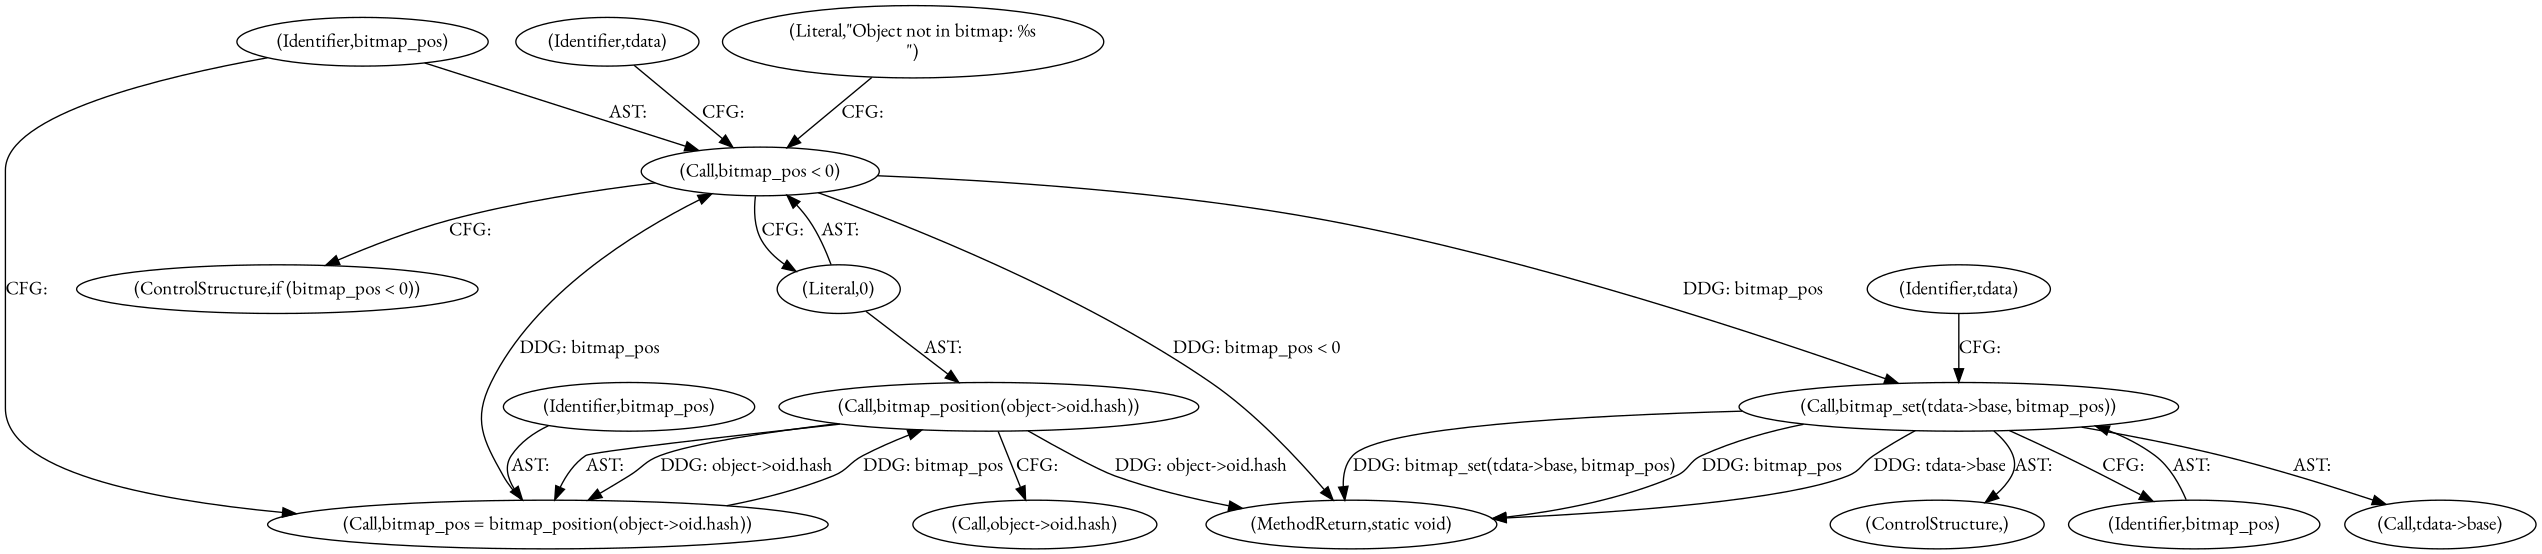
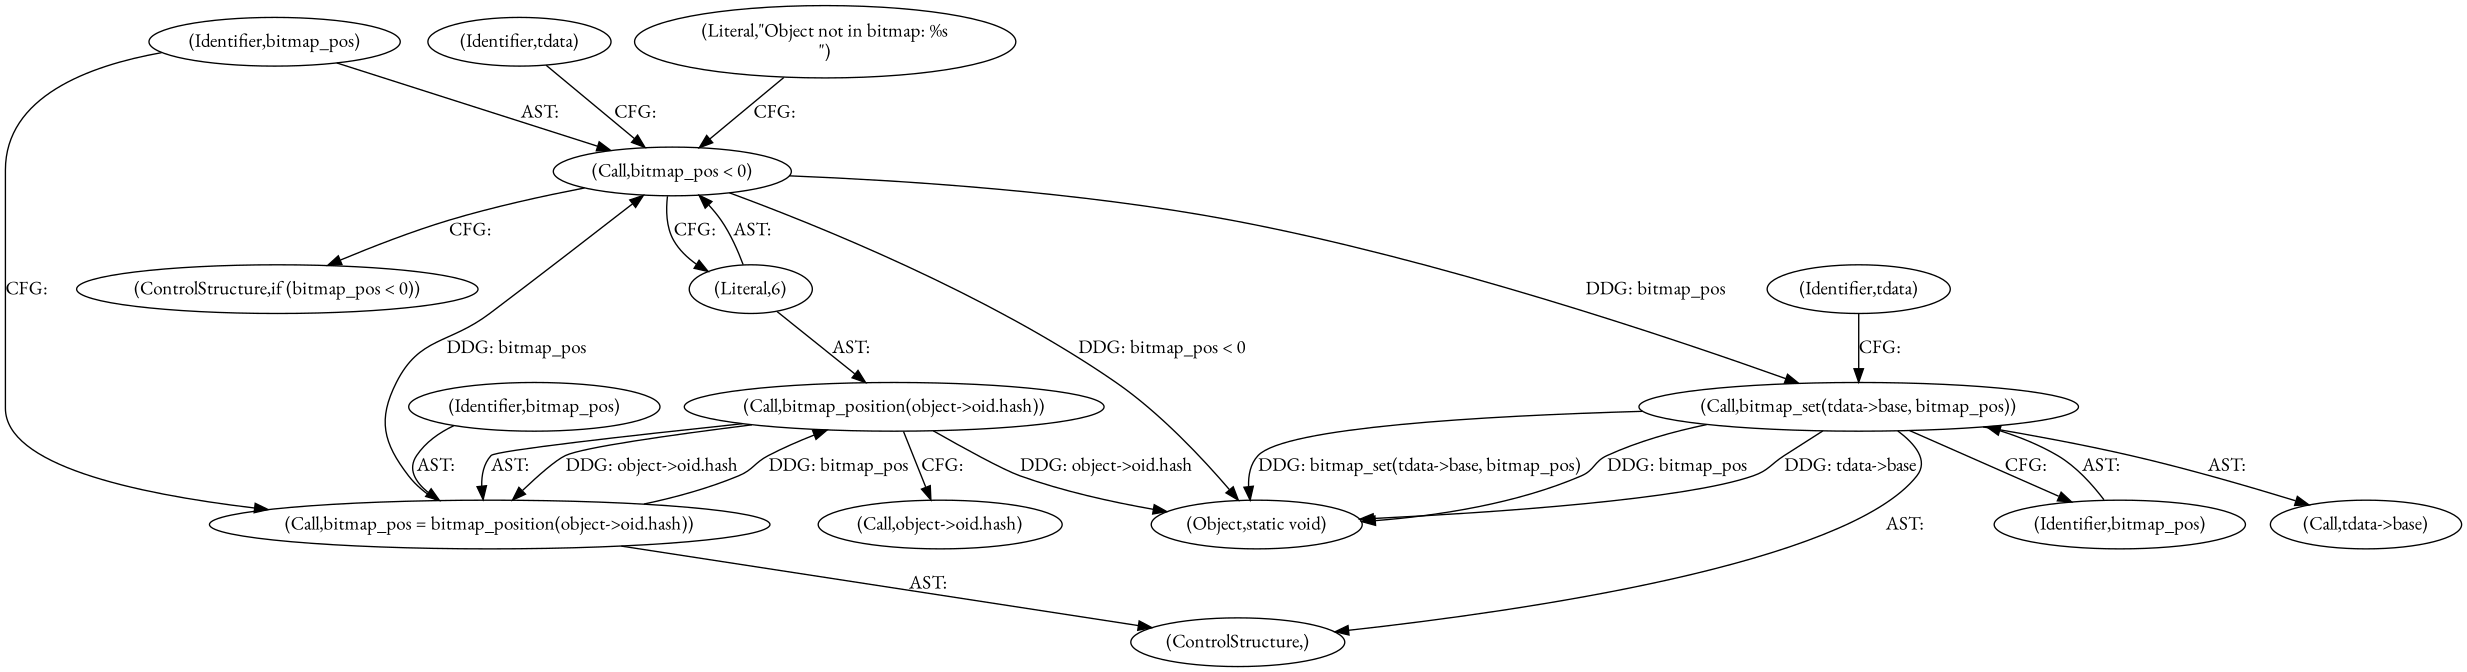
node "(Literal,0)": label "(Literal,0)" -> "(Literal,6)"
node "(MethodReturn,static void)": label "(MethodReturn,static void)" -> "(Object,static void)"
edge "(Call,bitmap_pos = bitmap_position(object->oid.hash))" -> "(ControlStructure,)": added, label "AST:"
